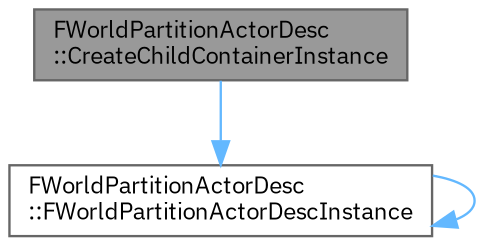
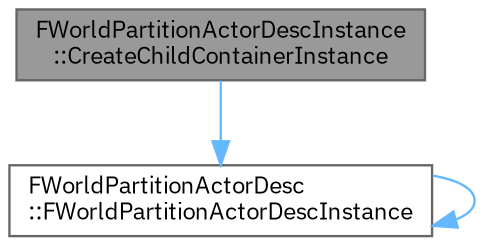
node "FWorldPartitionActorDesc ::CreateChildContainerInstance": label "FWorldPartitionActorDesc ::CreateChildContainerInstance" -> "FWorldPartitionActorDescInstance ::CreateChildContainerInstance"
